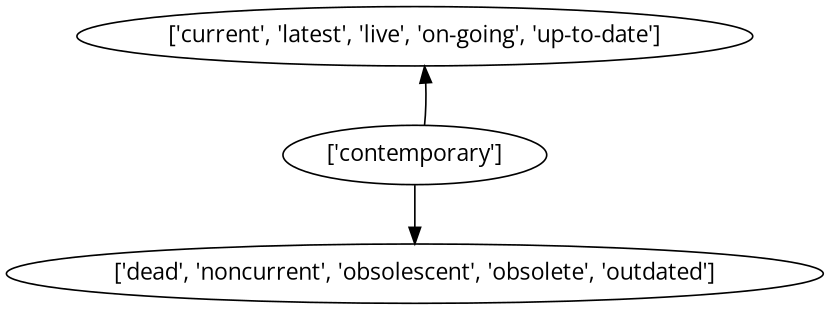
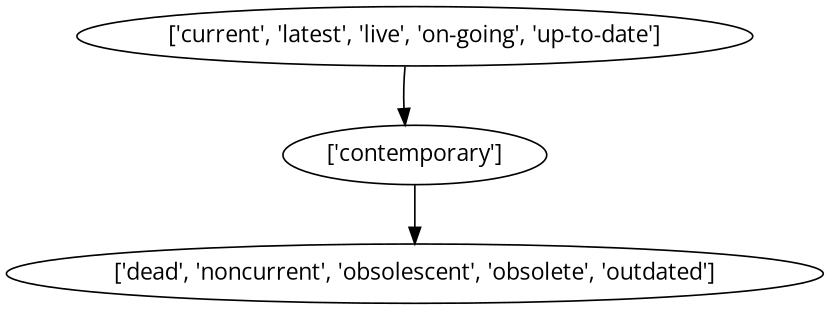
edge "['contemporary']" -> "['current', 'latest', 'live', 'on-going', 'up-to-date']": reversed
